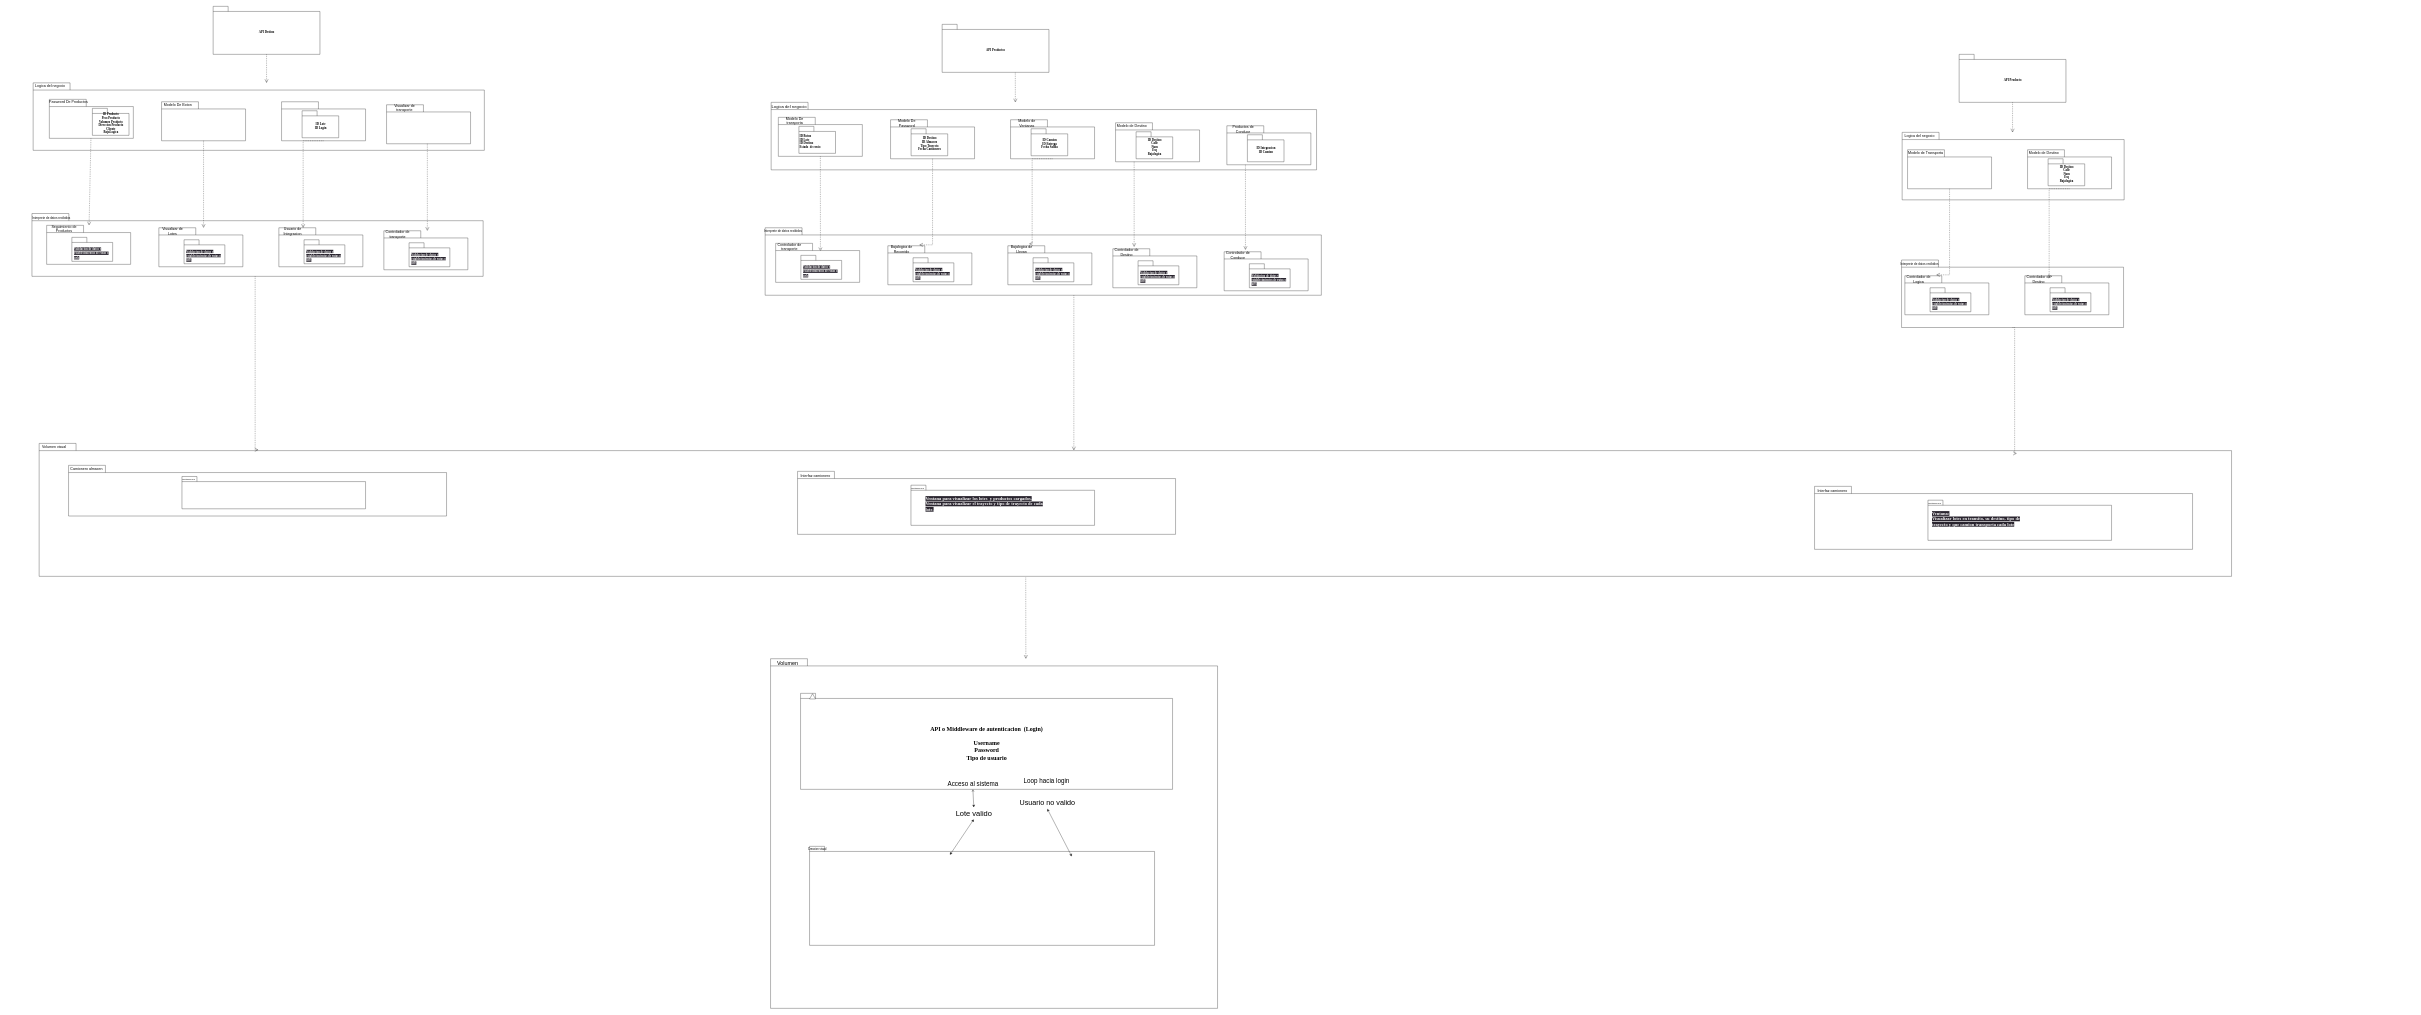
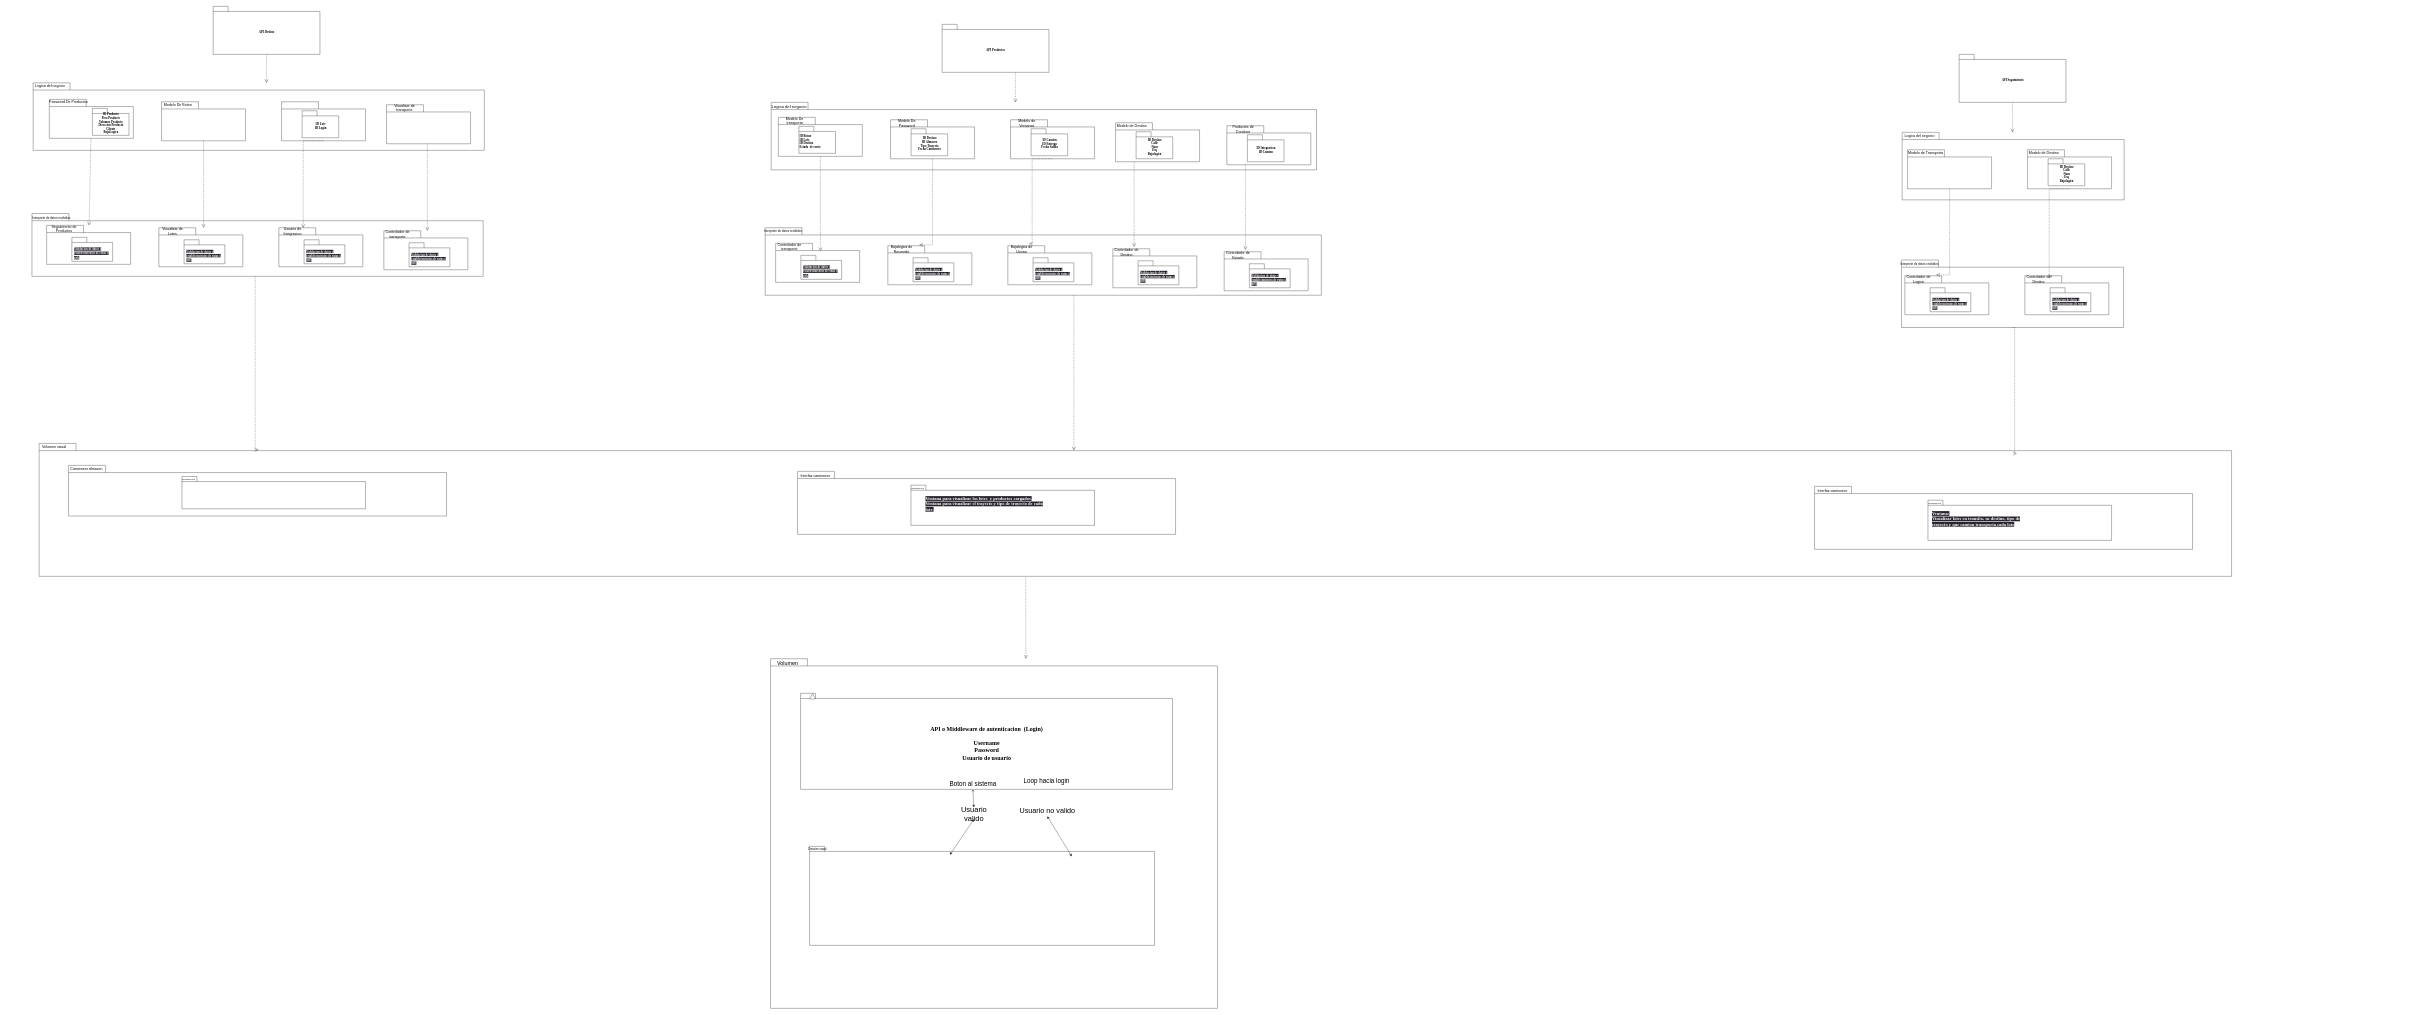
node "API Producto": label "API Producto" -> "API Seguimiento"
node "Controlador de Conduce": label "Controlador de Conduce" -> "Controlador de Estado"
node "API o Middleware de autenticacion (Login) Username Password Tipo de usuario": label "API o Middleware de autenticacion (Login) Username Password Tipo de usuario" -> "API o Middleware de autenticacion (Login) Username Password Usuario de usuario"
node "Acceso al sistema": label "Acceso al sistema" -> "Boton al sistema"
node "Usuario no valido": moved (1047, 803) -> (1047, 810)
node "Lote valido": label "Lote valido" -> "Usuario valido"
